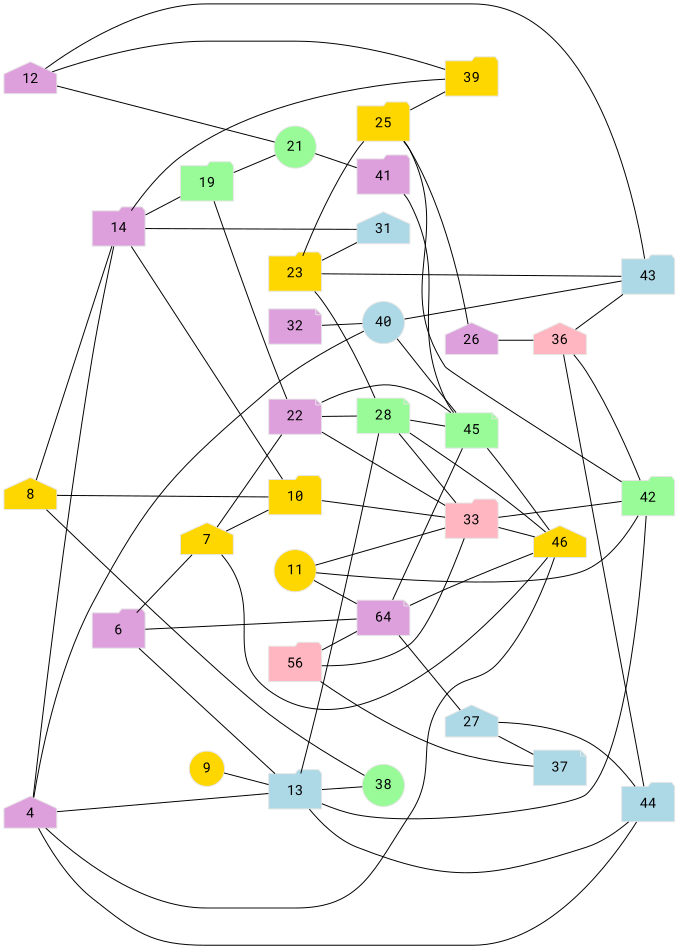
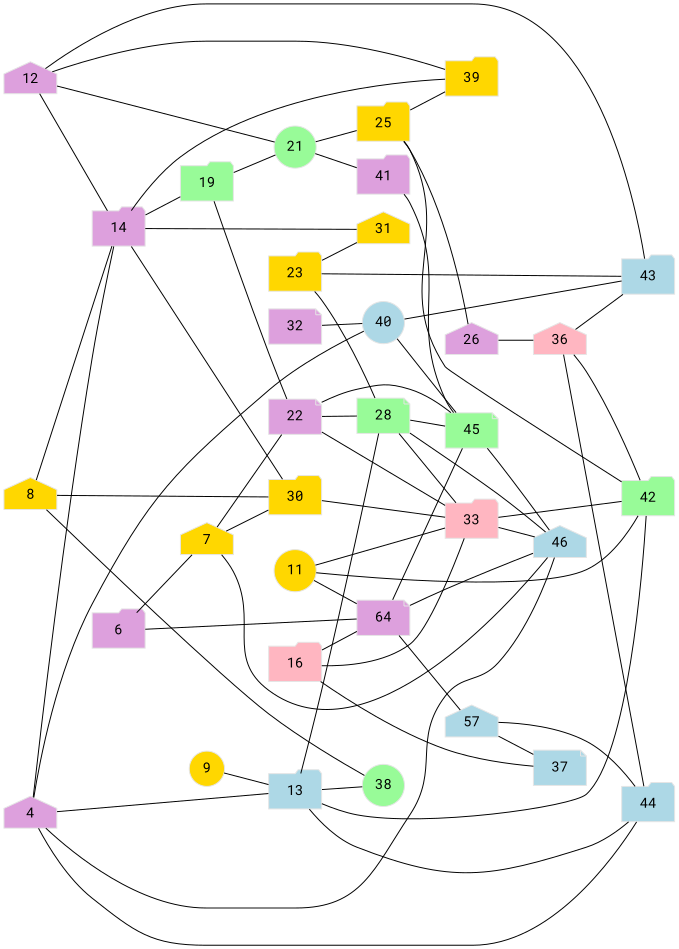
edge "12" -- "14": added
edge "25" -- "23": now "25" -- "21"
node "31": fillcolor lightblue -> gold
node "10": label "10" -> "30"
node "46": fillcolor gold -> lightblue
node "56": label "56" -> "16"
edge "6" -- "13": removed
node "27": label "27" -> "57"
